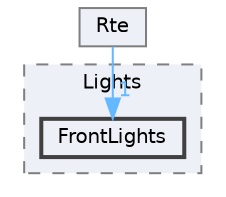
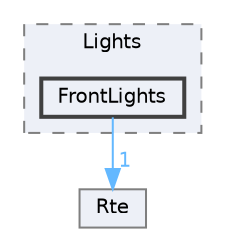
edge "Rte" -> "FrontLights": reversed
